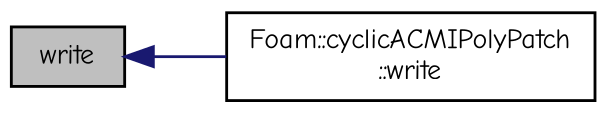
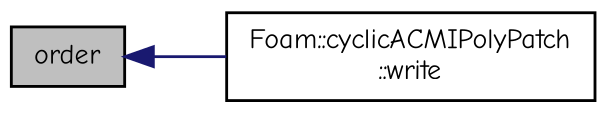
node "write": label "write" -> "order"
